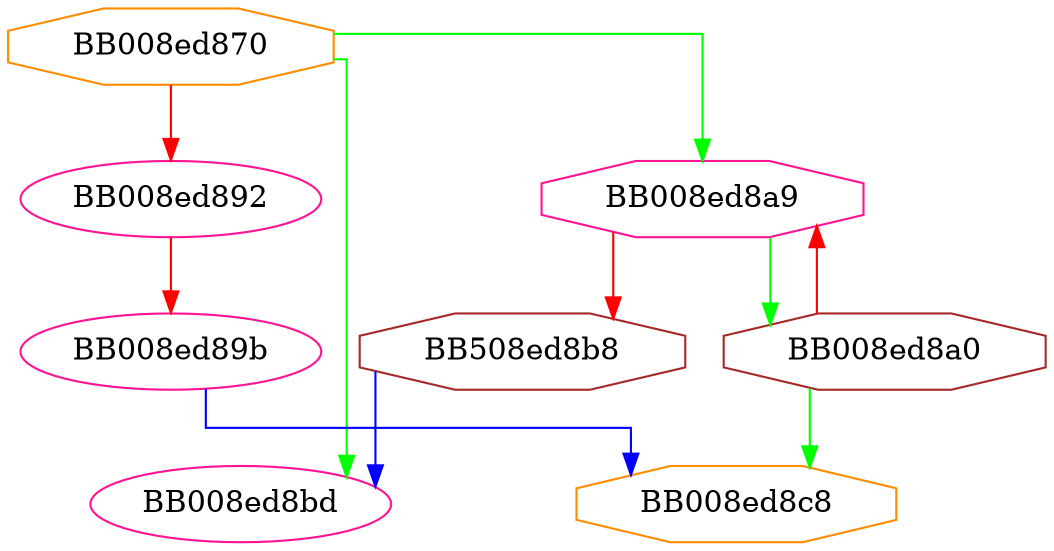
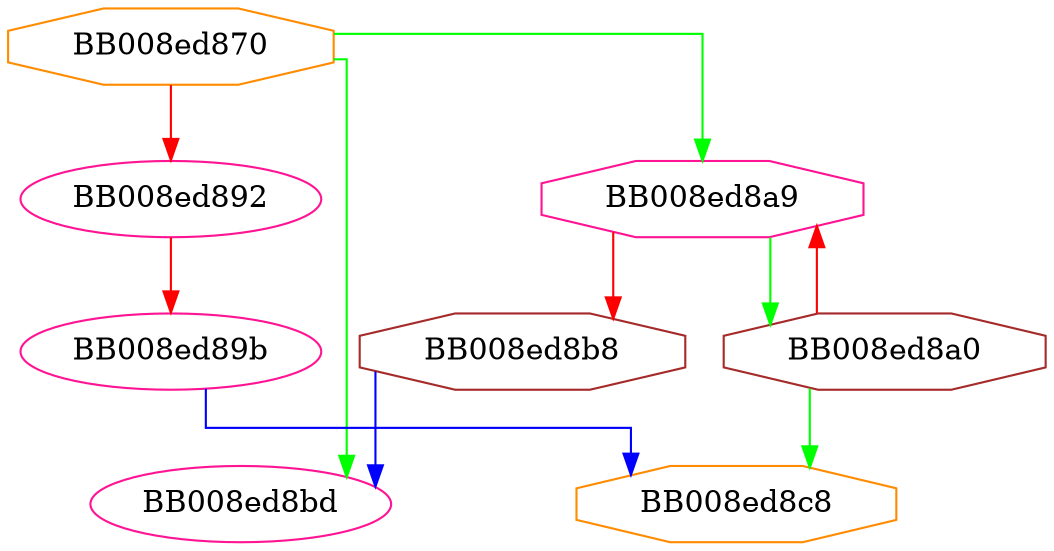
node "BB508ed8b8": label "BB508ed8b8" -> "BB008ed8b8"
